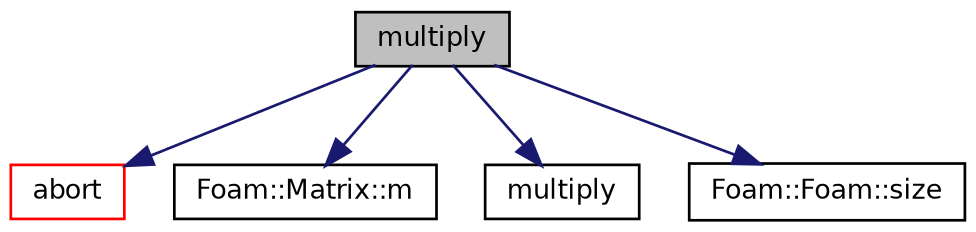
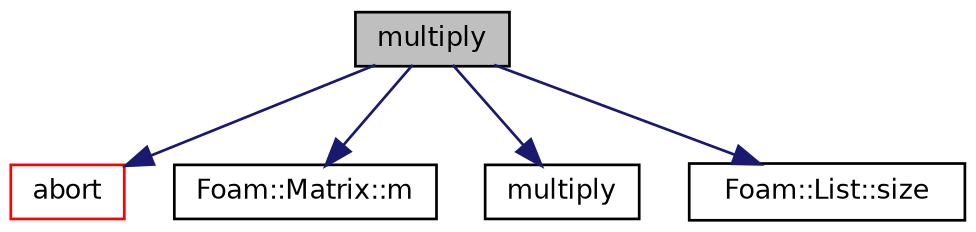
node "Foam::Foam::size": label "Foam::Foam::size" -> "Foam::List::size"
